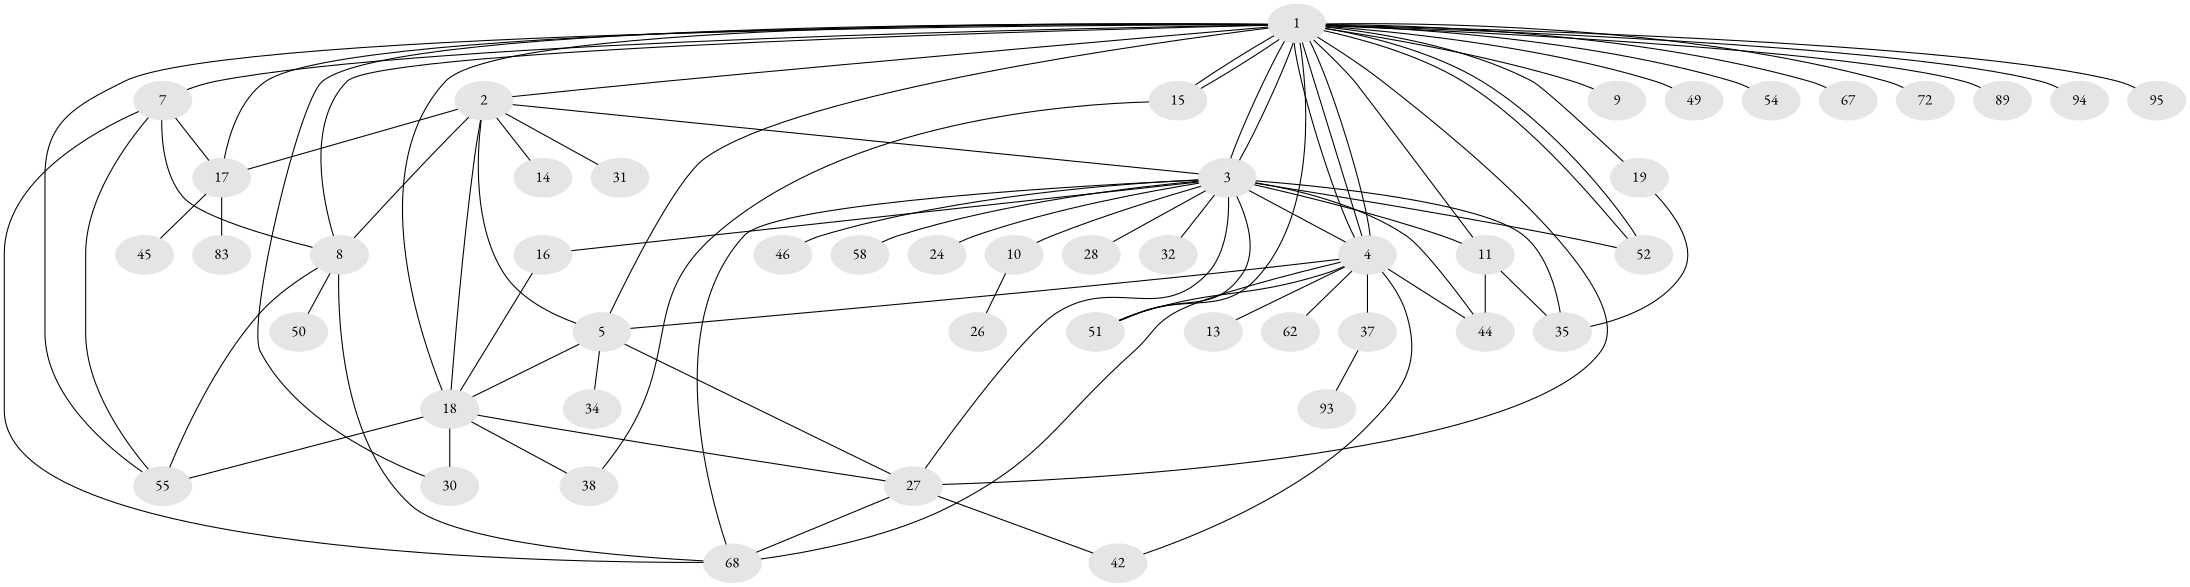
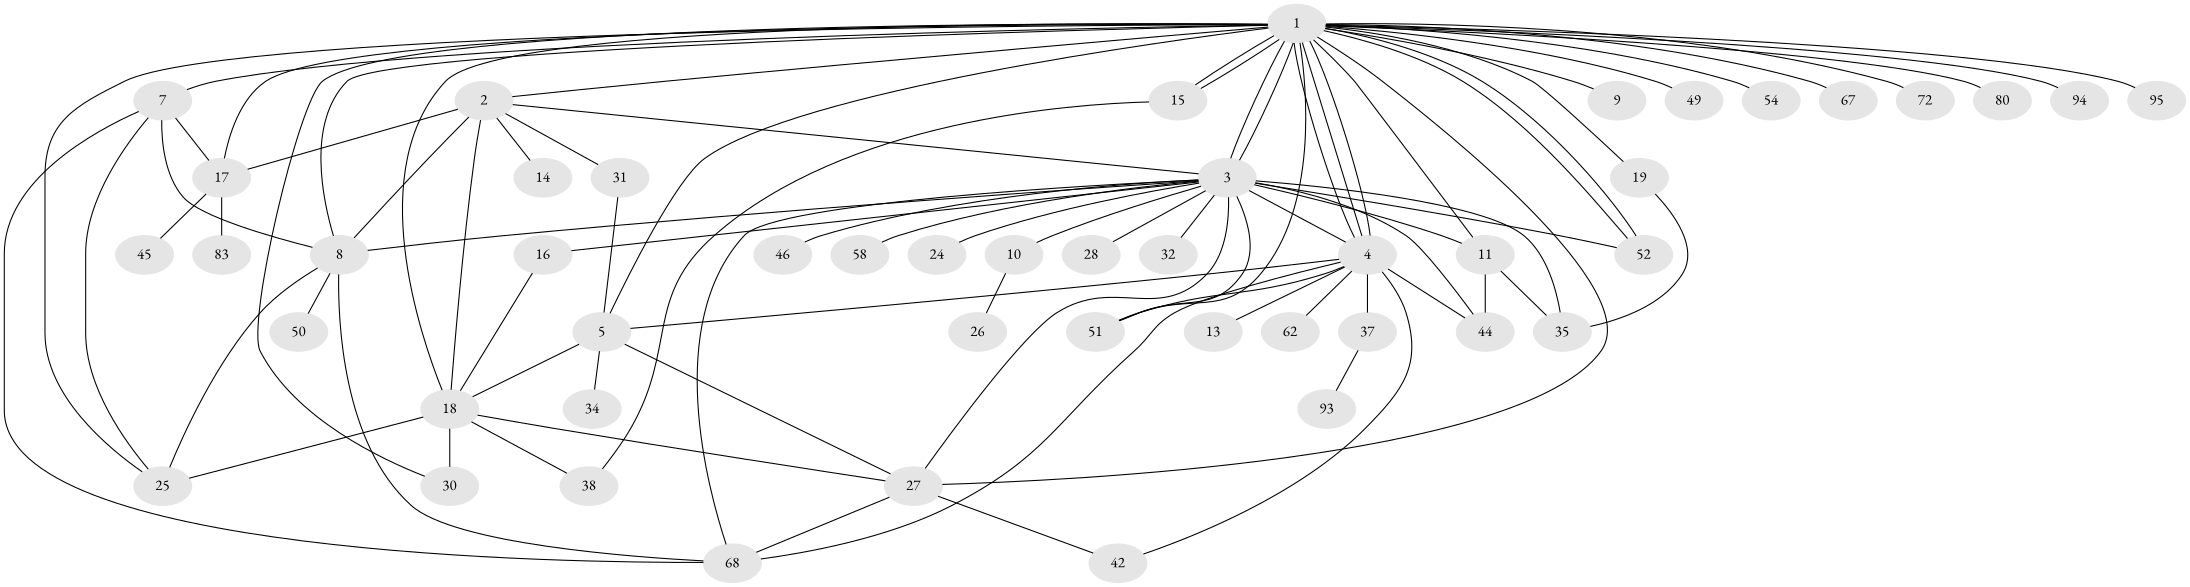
node "89": label "89" -> "80"
edge "3" -- "8": added
edge "2" -- "5": now "31" -- "5"
node "55": label "55" -> "25"
